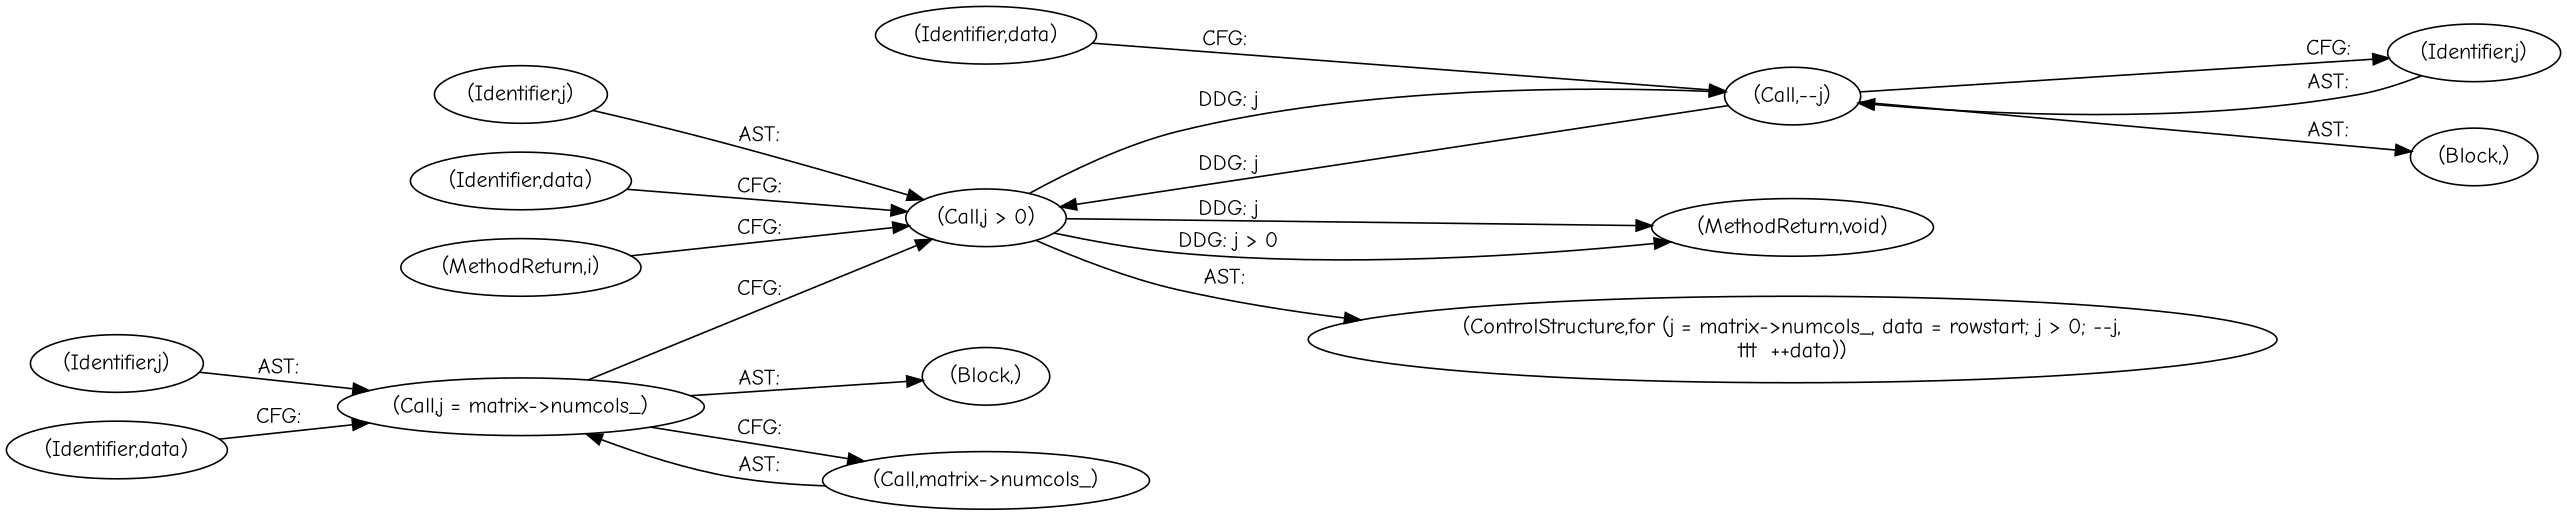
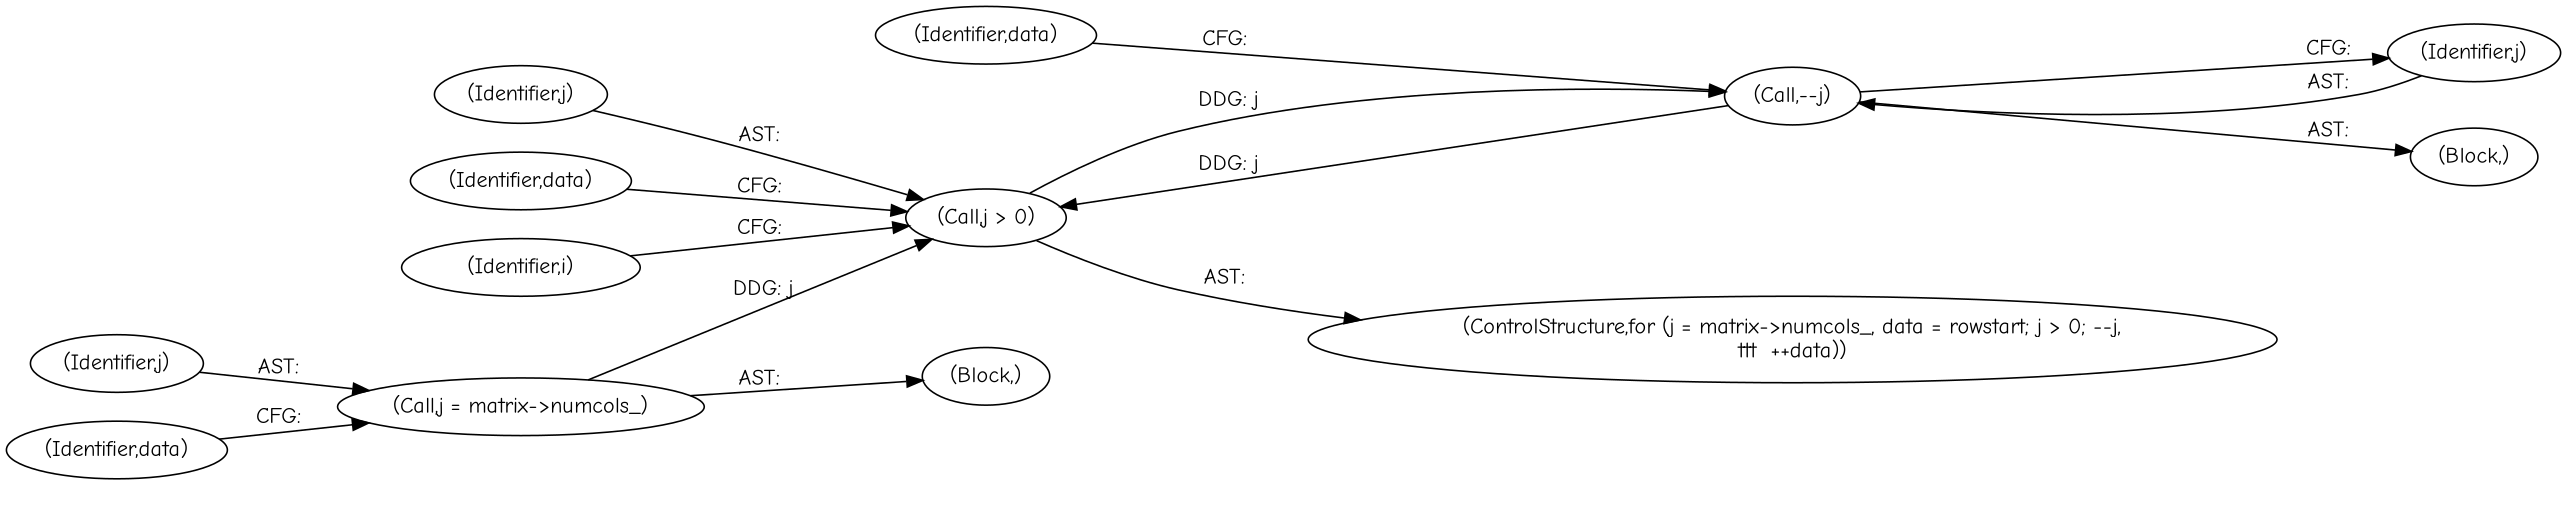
node "(MethodReturn,void)": removed
node "(MethodReturn,i)": label "(MethodReturn,i)" -> "(Identifier,i)"
edge "(Call,j = matrix->numcols_)" -> "(Call,j > 0)": label "CFG: " -> "DDG: j"
node "(Call,matrix->numcols_)": removed
